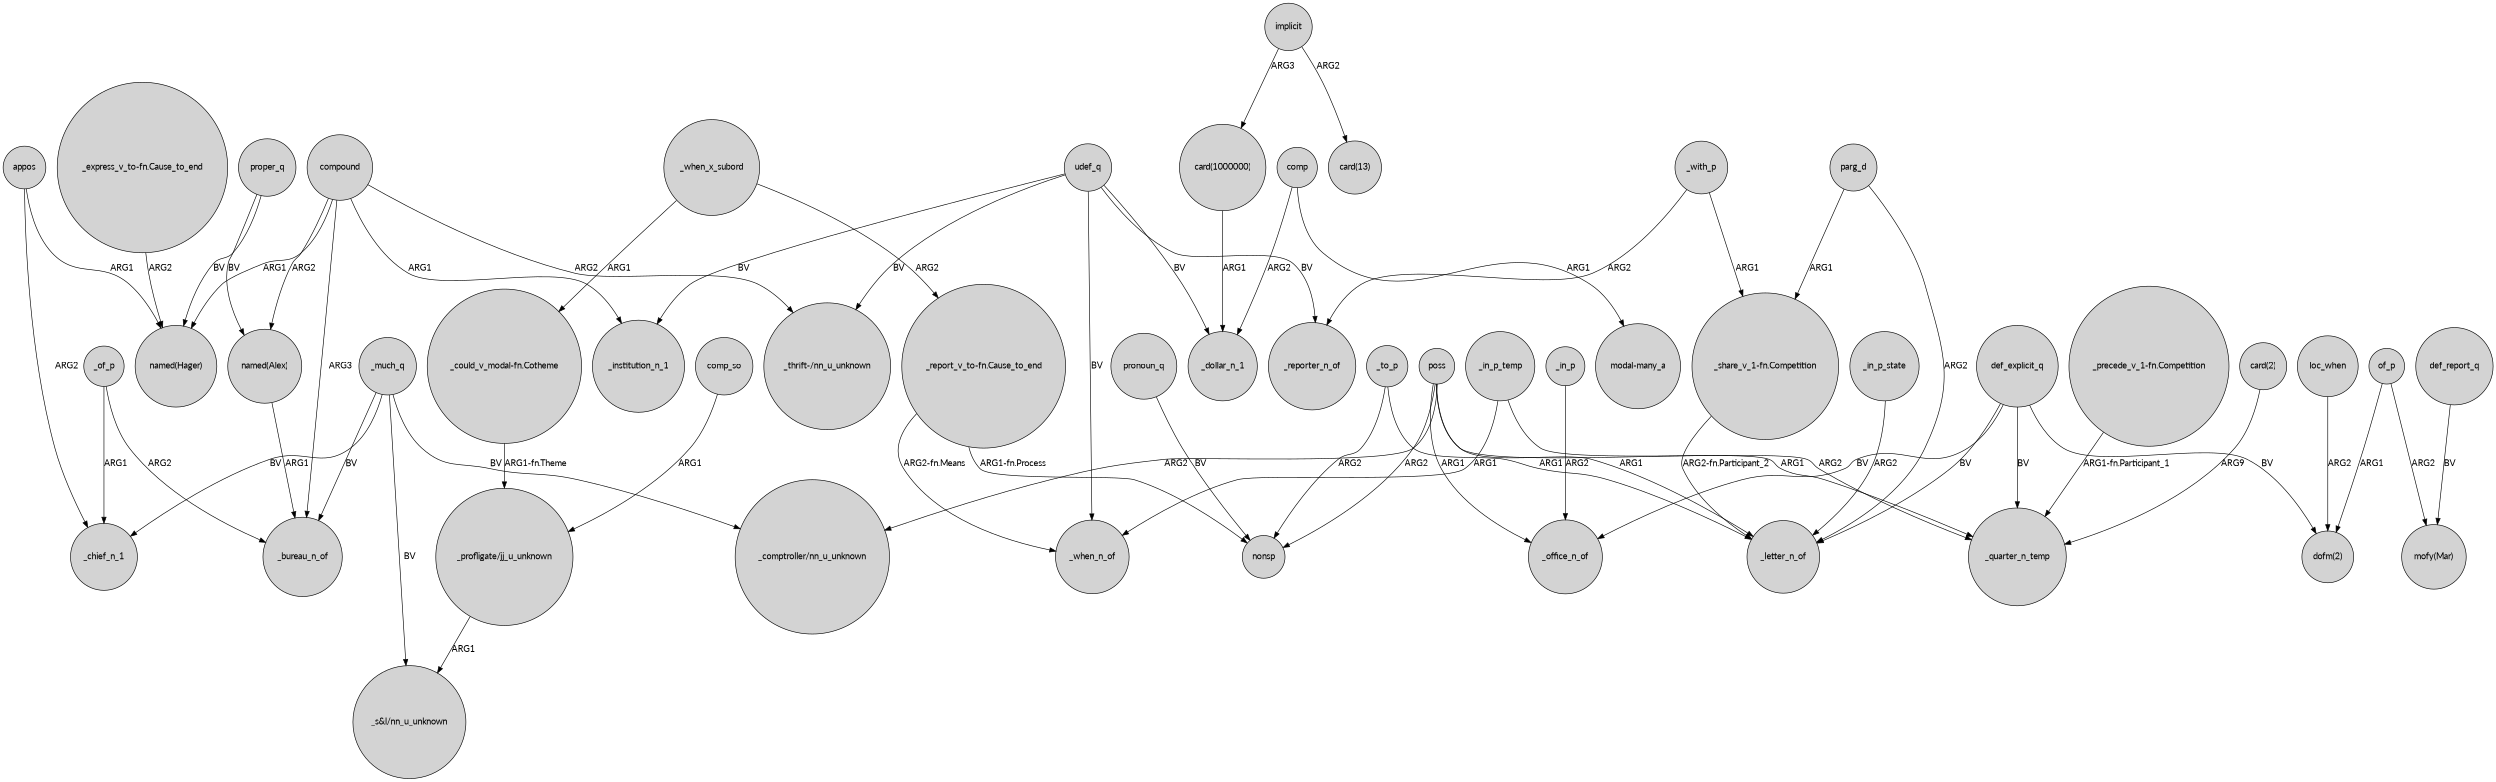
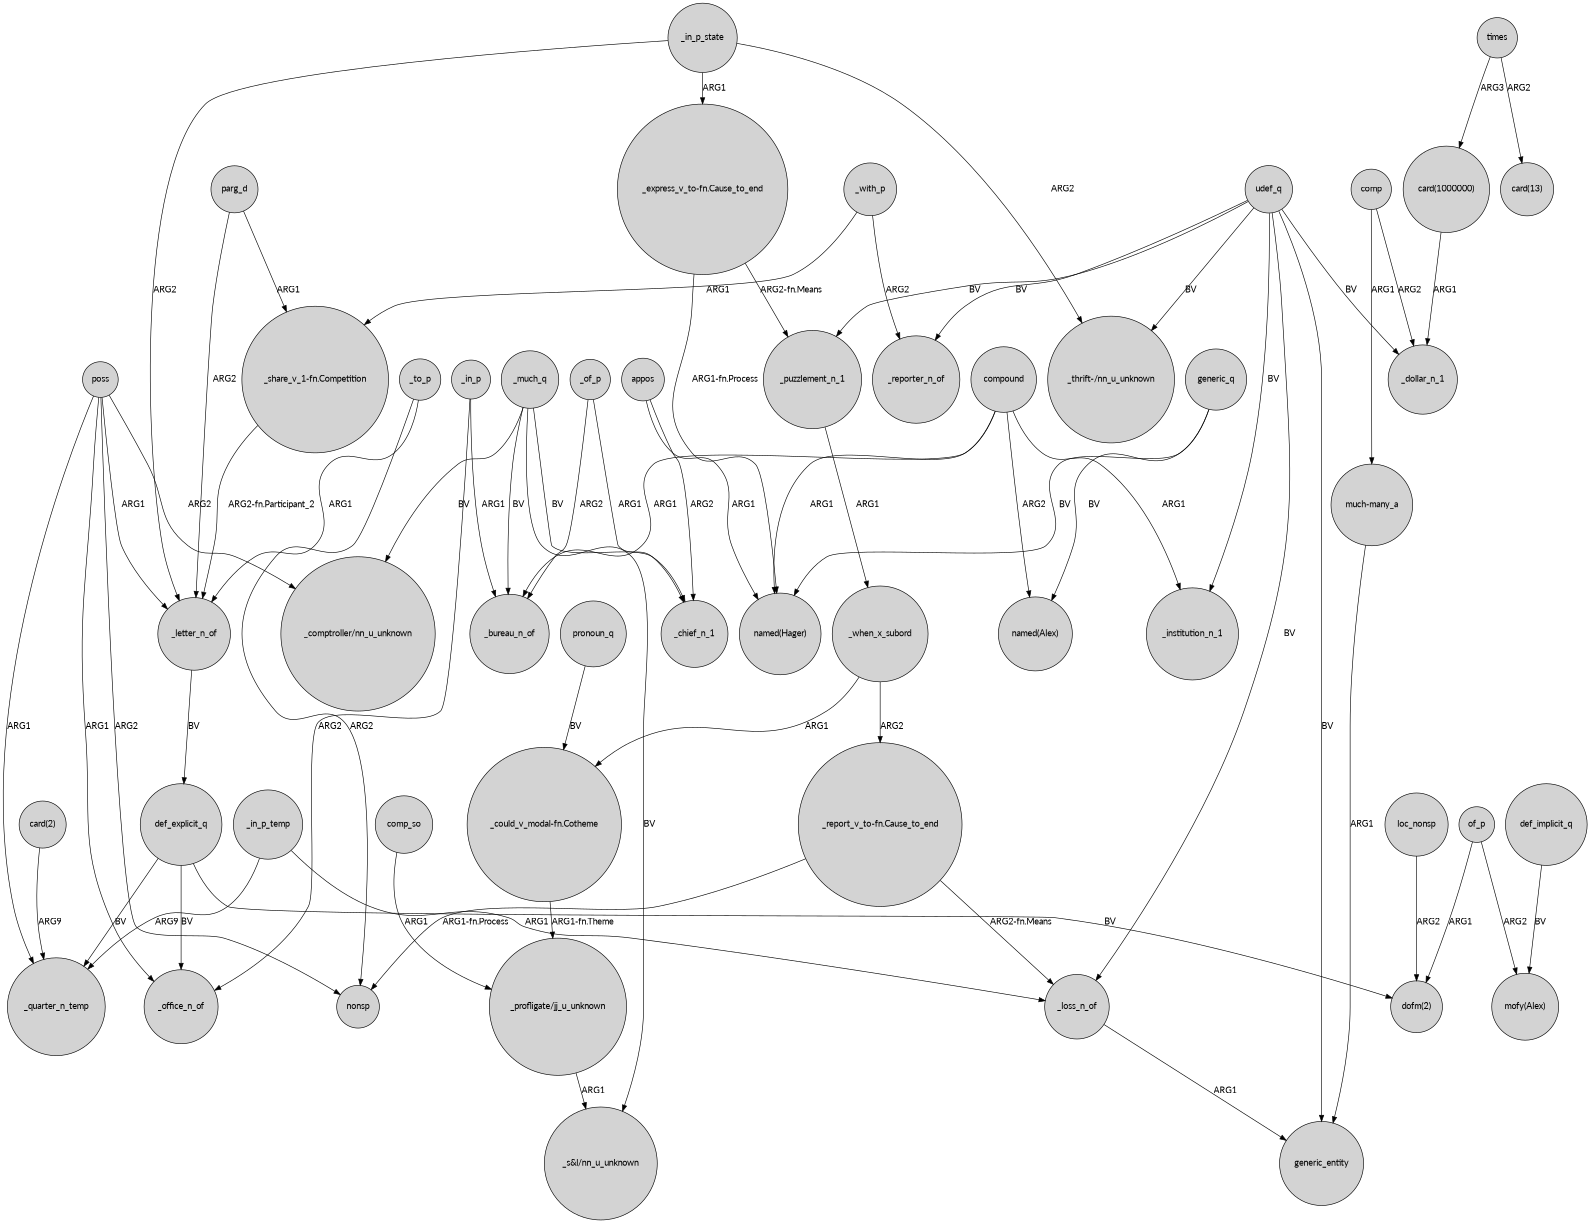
node "implicit": label "implicit" -> "times"
edge "_in_p_state" -> "_express_v_to-fn.Cause_to_end": added, label "ARG1"
node "proper_q": label "proper_q" -> "generic_q"
edge "_express_v_to-fn.Cause_to_end" -> "named(Hager)": label "ARG2" -> "ARG1-fn.Process"
edge "compound" -> "_thrift-/nn_u_unknown": now "_in_p_state" -> "_thrift-/nn_u_unknown"
edge "compound" -> "_bureau_n_of": label "ARG3" -> "ARG1"
node "modal-many_a": label "modal-many_a" -> "much-many_a"
node "_precede_v_1-fn.Competition": removed
node "loc_when": label "loc_when" -> "loc_nonsp"
node "def_report_q": label "def_report_q" -> "def_implicit_q"
node "_puzzlement_n_1": added
edge "named(Alex)" -> "_bureau_n_of": now "_in_p" -> "_bureau_n_of"
edge "_in_p_temp" -> "_quarter_n_temp": label "ARG2" -> "ARG9"
edge "pronoun_q" -> "nonsp": now "pronoun_q" -> "_could_v_modal-fn.Cotheme"
edge "def_explicit_q" -> "_letter_n_of": reversed
node "_when_n_of": label "_when_n_of" -> "_loss_n_of"
node "mofy(Mar)": label "mofy(Mar)" -> "mofy(Alex)"
node "generic_entity": added
